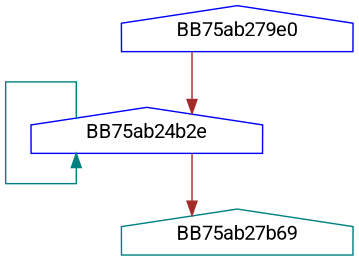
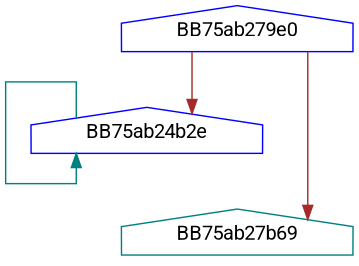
edge "BB75ab24b2e" -> "BB75ab27b69": now "BB75ab279e0" -> "BB75ab27b69"
